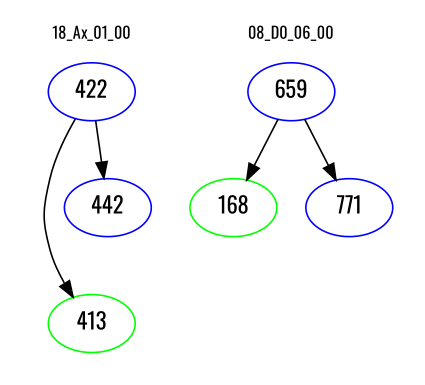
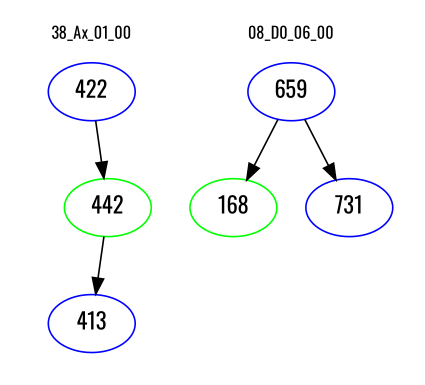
cluster "18_Ax_01_00": label "18_Ax_01_00" -> "38_Ax_01_00"
edge "422" -> "413": now "442" -> "413"
node "442": color blue -> green
node "771": label "771" -> "731"
node "413": color green -> blue
